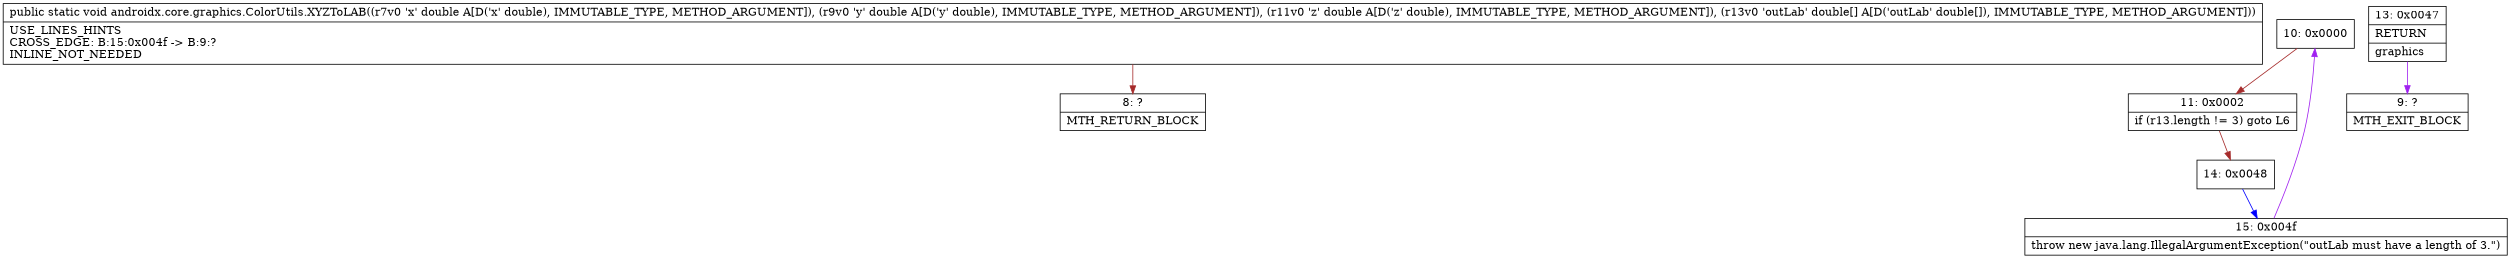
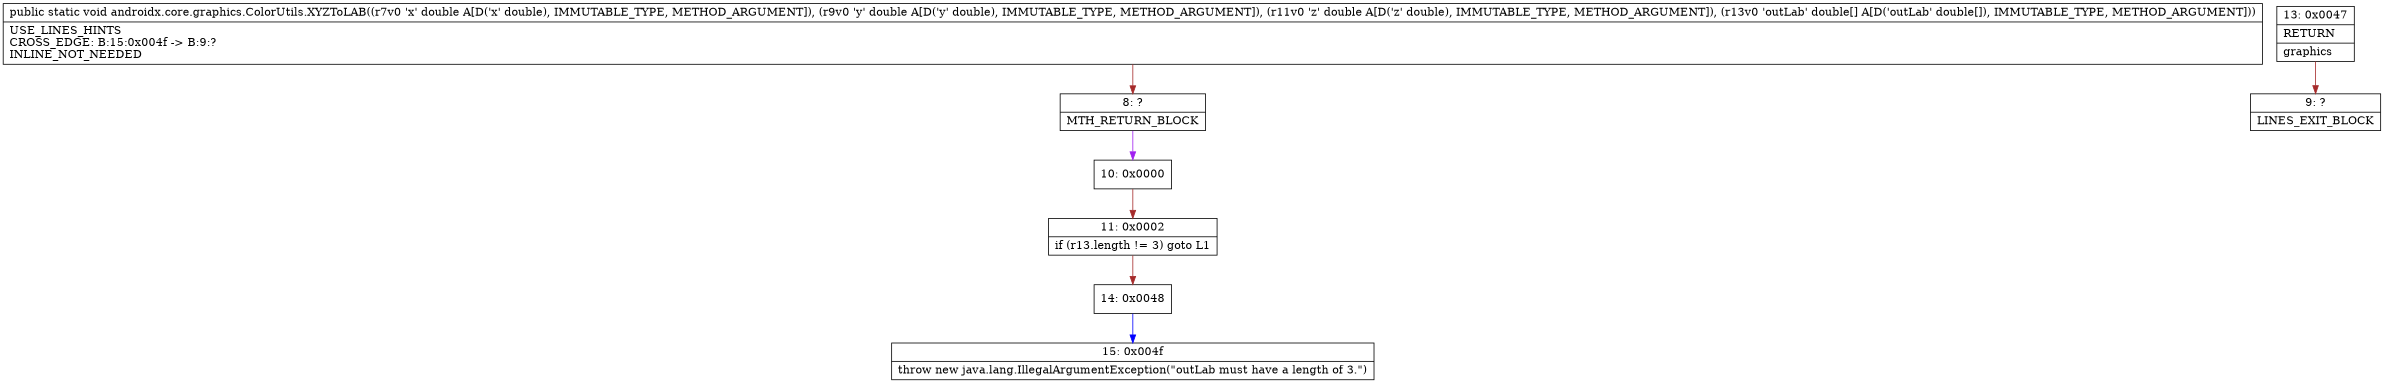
edge "13: 0x0047" -> "9: ?": color purple -> brown
node "11: 0x0002": text "if (r13.length != 3) goto L6" -> "if (r13.length != 3) goto L1"
node "9: ?": text "MTH_EXIT_BLOCK" -> "LINES_EXIT_BLOCK"
edge "15: 0x004f" -> "10: 0x0000": now "8: ?" -> "10: 0x0000"
